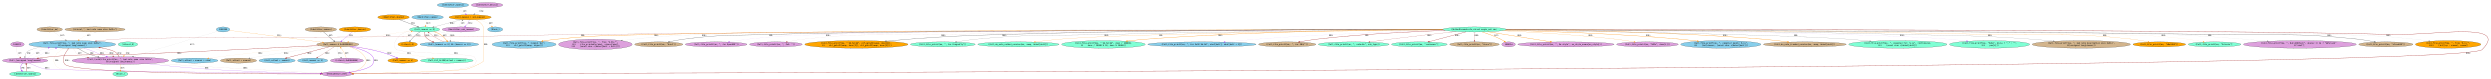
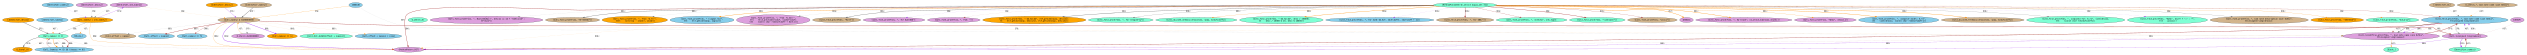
edge "(Call,namesz == 0)" -> "(Call,namesz & 0x80000000)": now "(Identifier,xnh_namesz)" -> "(Call,namesz & 0x80000000)"
